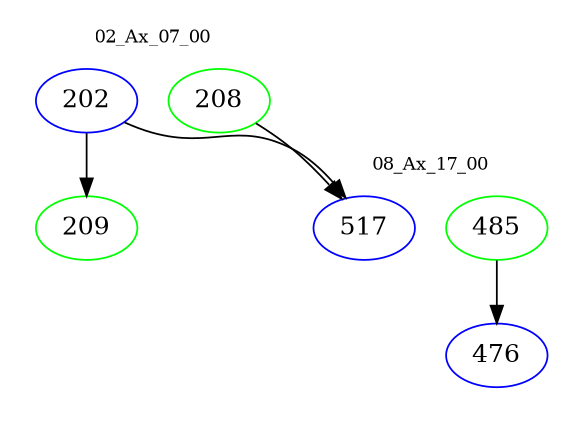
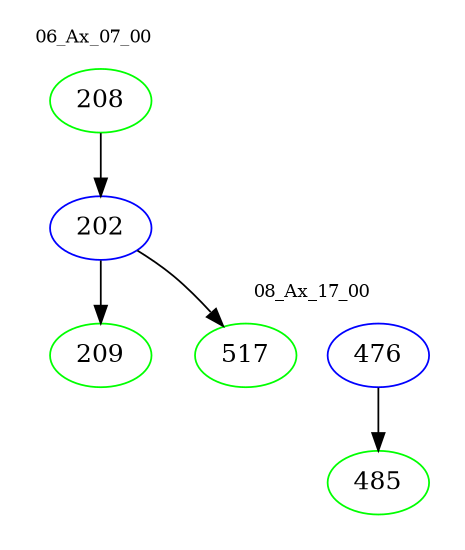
cluster "02_Ax_07_00": label "02_Ax_07_00" -> "06_Ax_07_00"
edge "208" -> "517": now "208" -> "202"
node "517": color blue -> green
edge "485" -> "476": reversed
